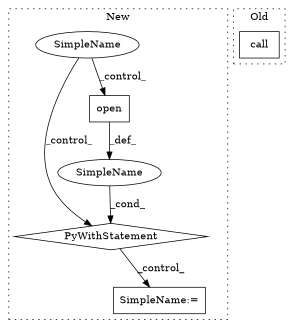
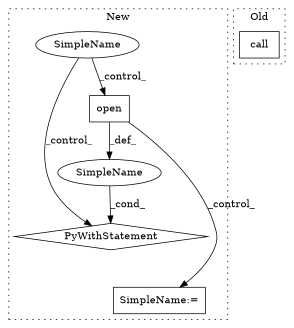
edge "PyWithStatement" -> "SimpleName:=": now "open" -> "SimpleName:="
